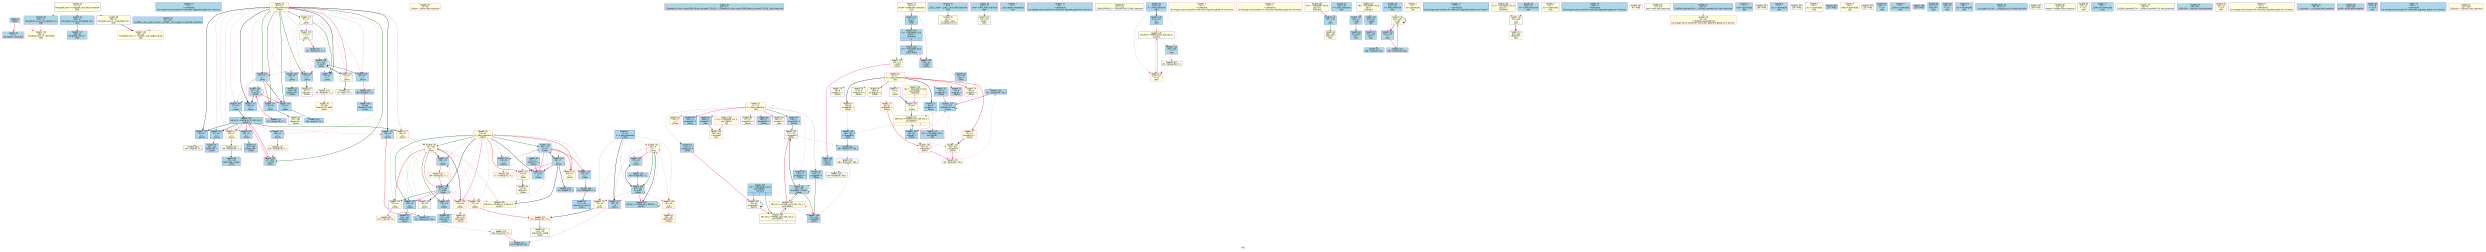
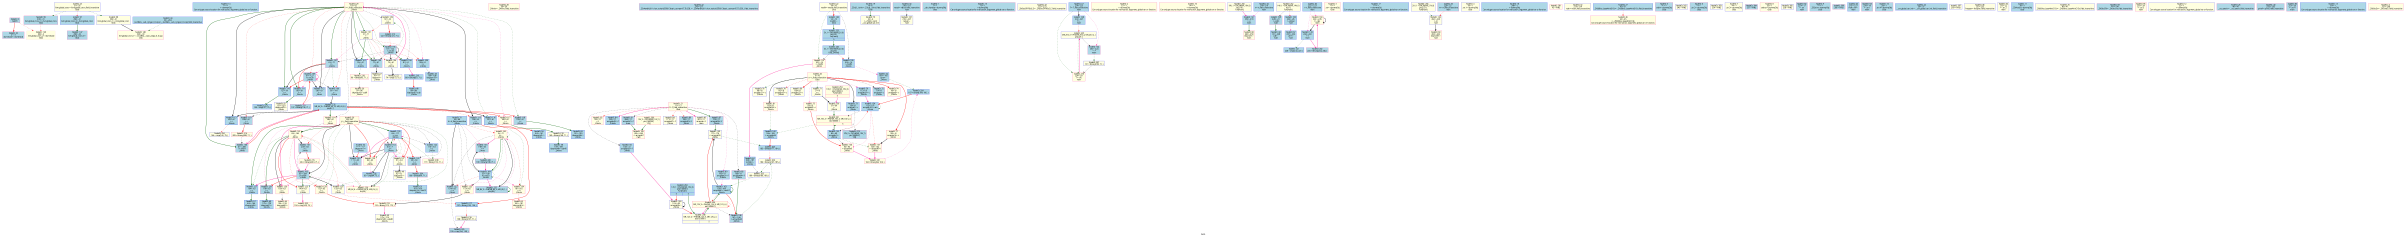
edge "NodeID: 151" -> "NodeID: 109": reversed
